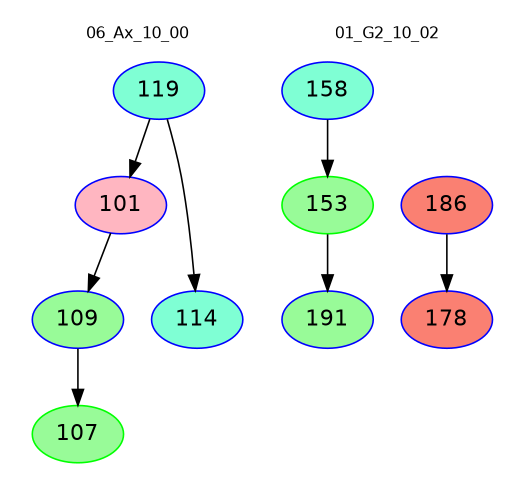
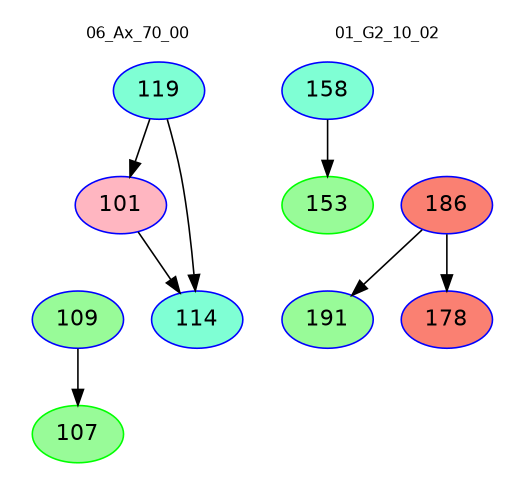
cluster "06_Ax_10_00": label "06_Ax_10_00" -> "06_Ax_70_00"
edge "101" -> "109": now "101" -> "114"
edge "153" -> "191": now "186" -> "191"
